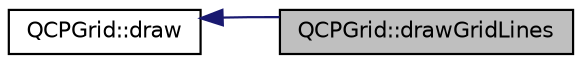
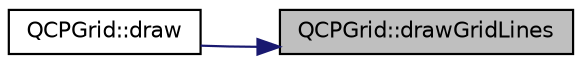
edge "QCPGrid::drawGridLines" -> "QCPGrid::draw": reversed
